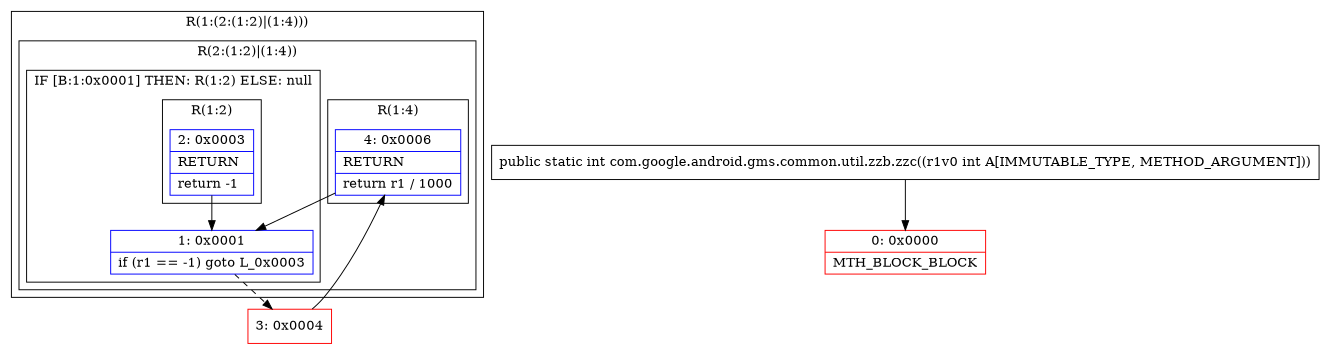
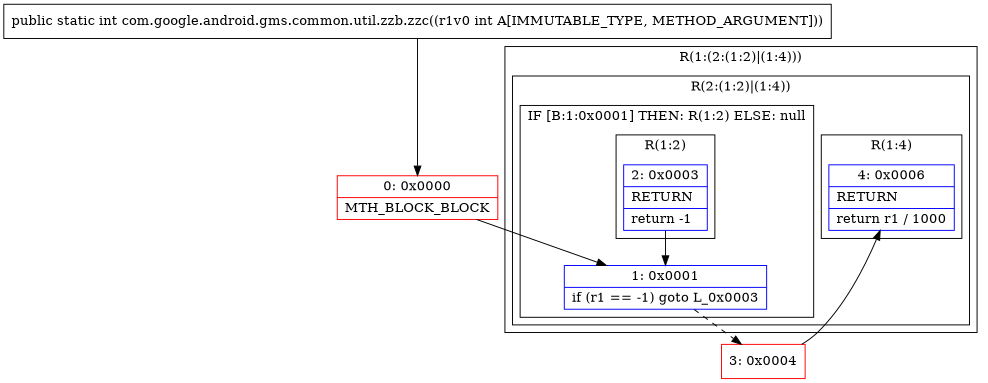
edge "4: 0x0006" -> "1: 0x0001": now "0: 0x0000" -> "1: 0x0001"
